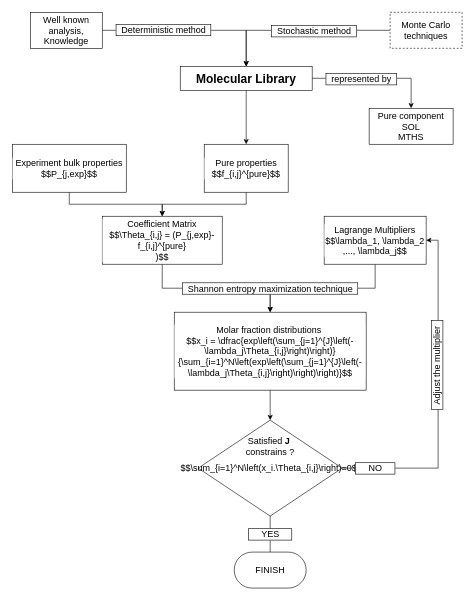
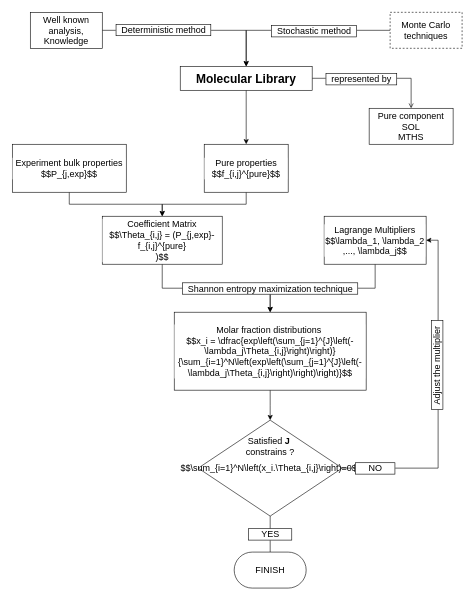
edge "Molecular Library" -> "Pure component SOL MTHS": arrowhead classic -> open
